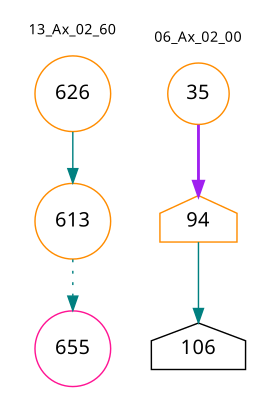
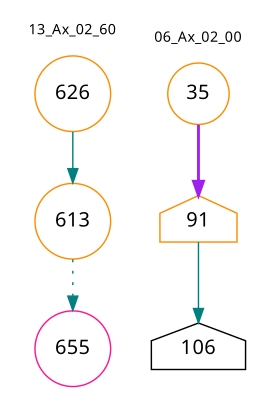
node "94": label "94" -> "91"
